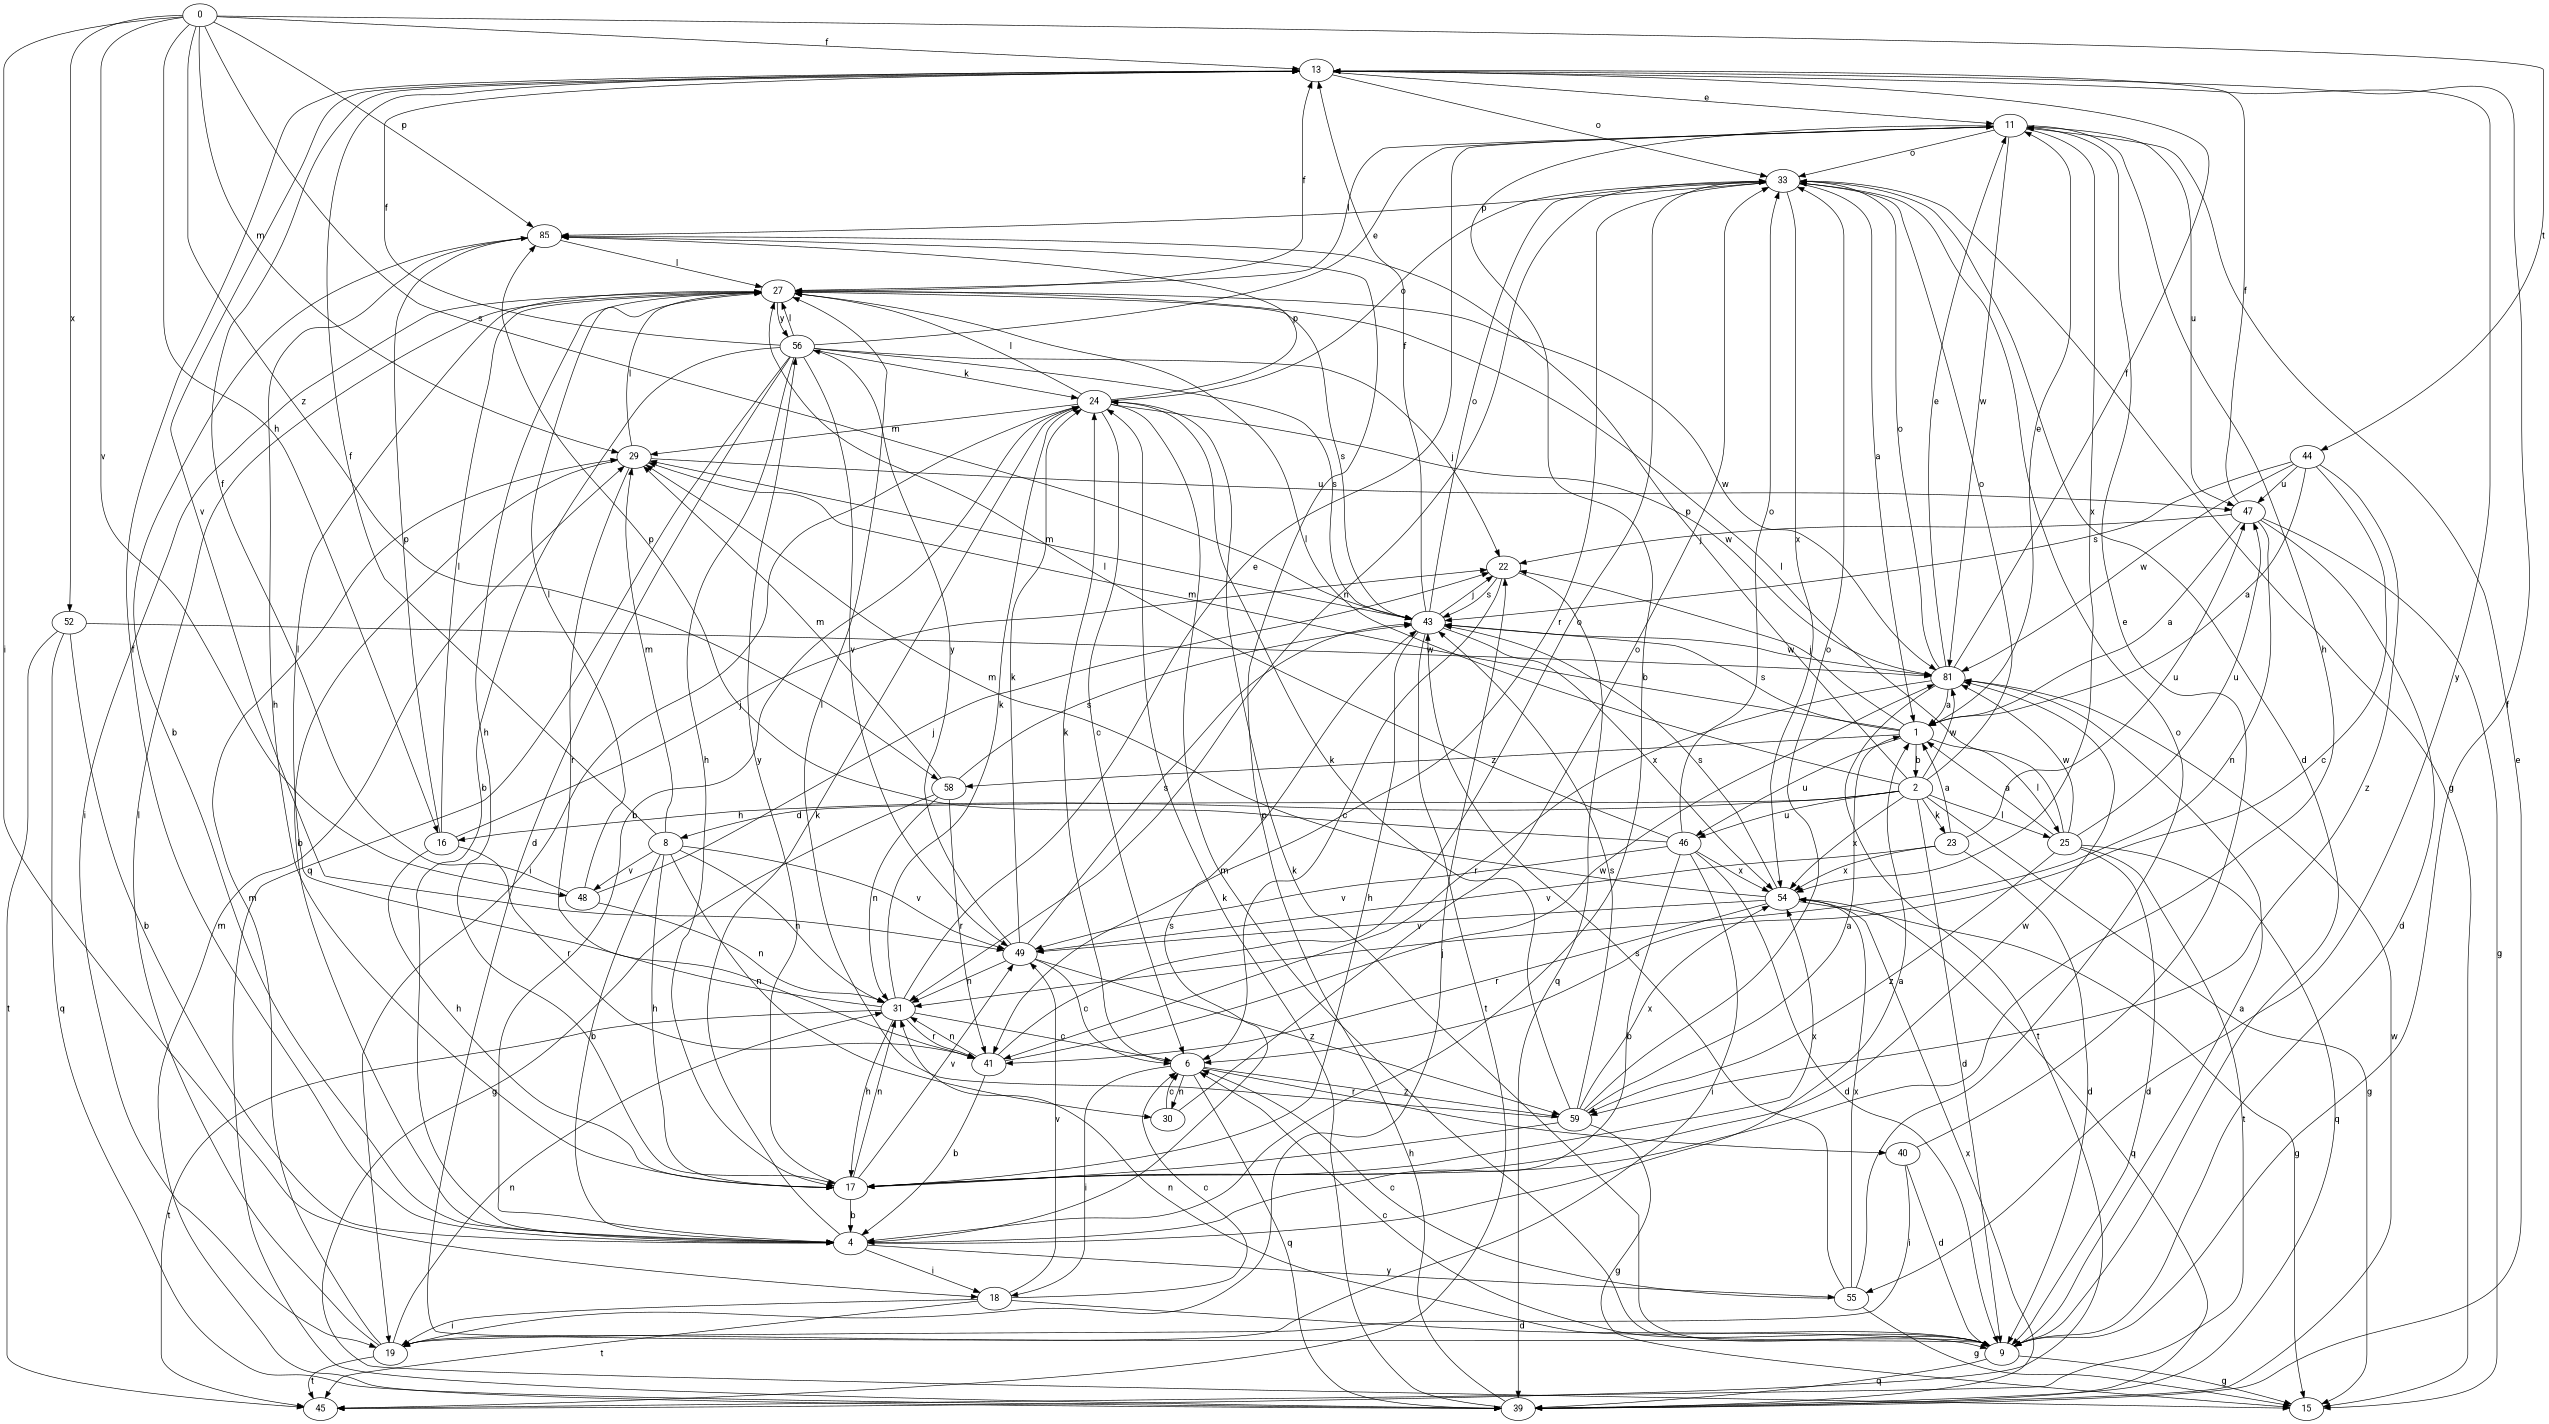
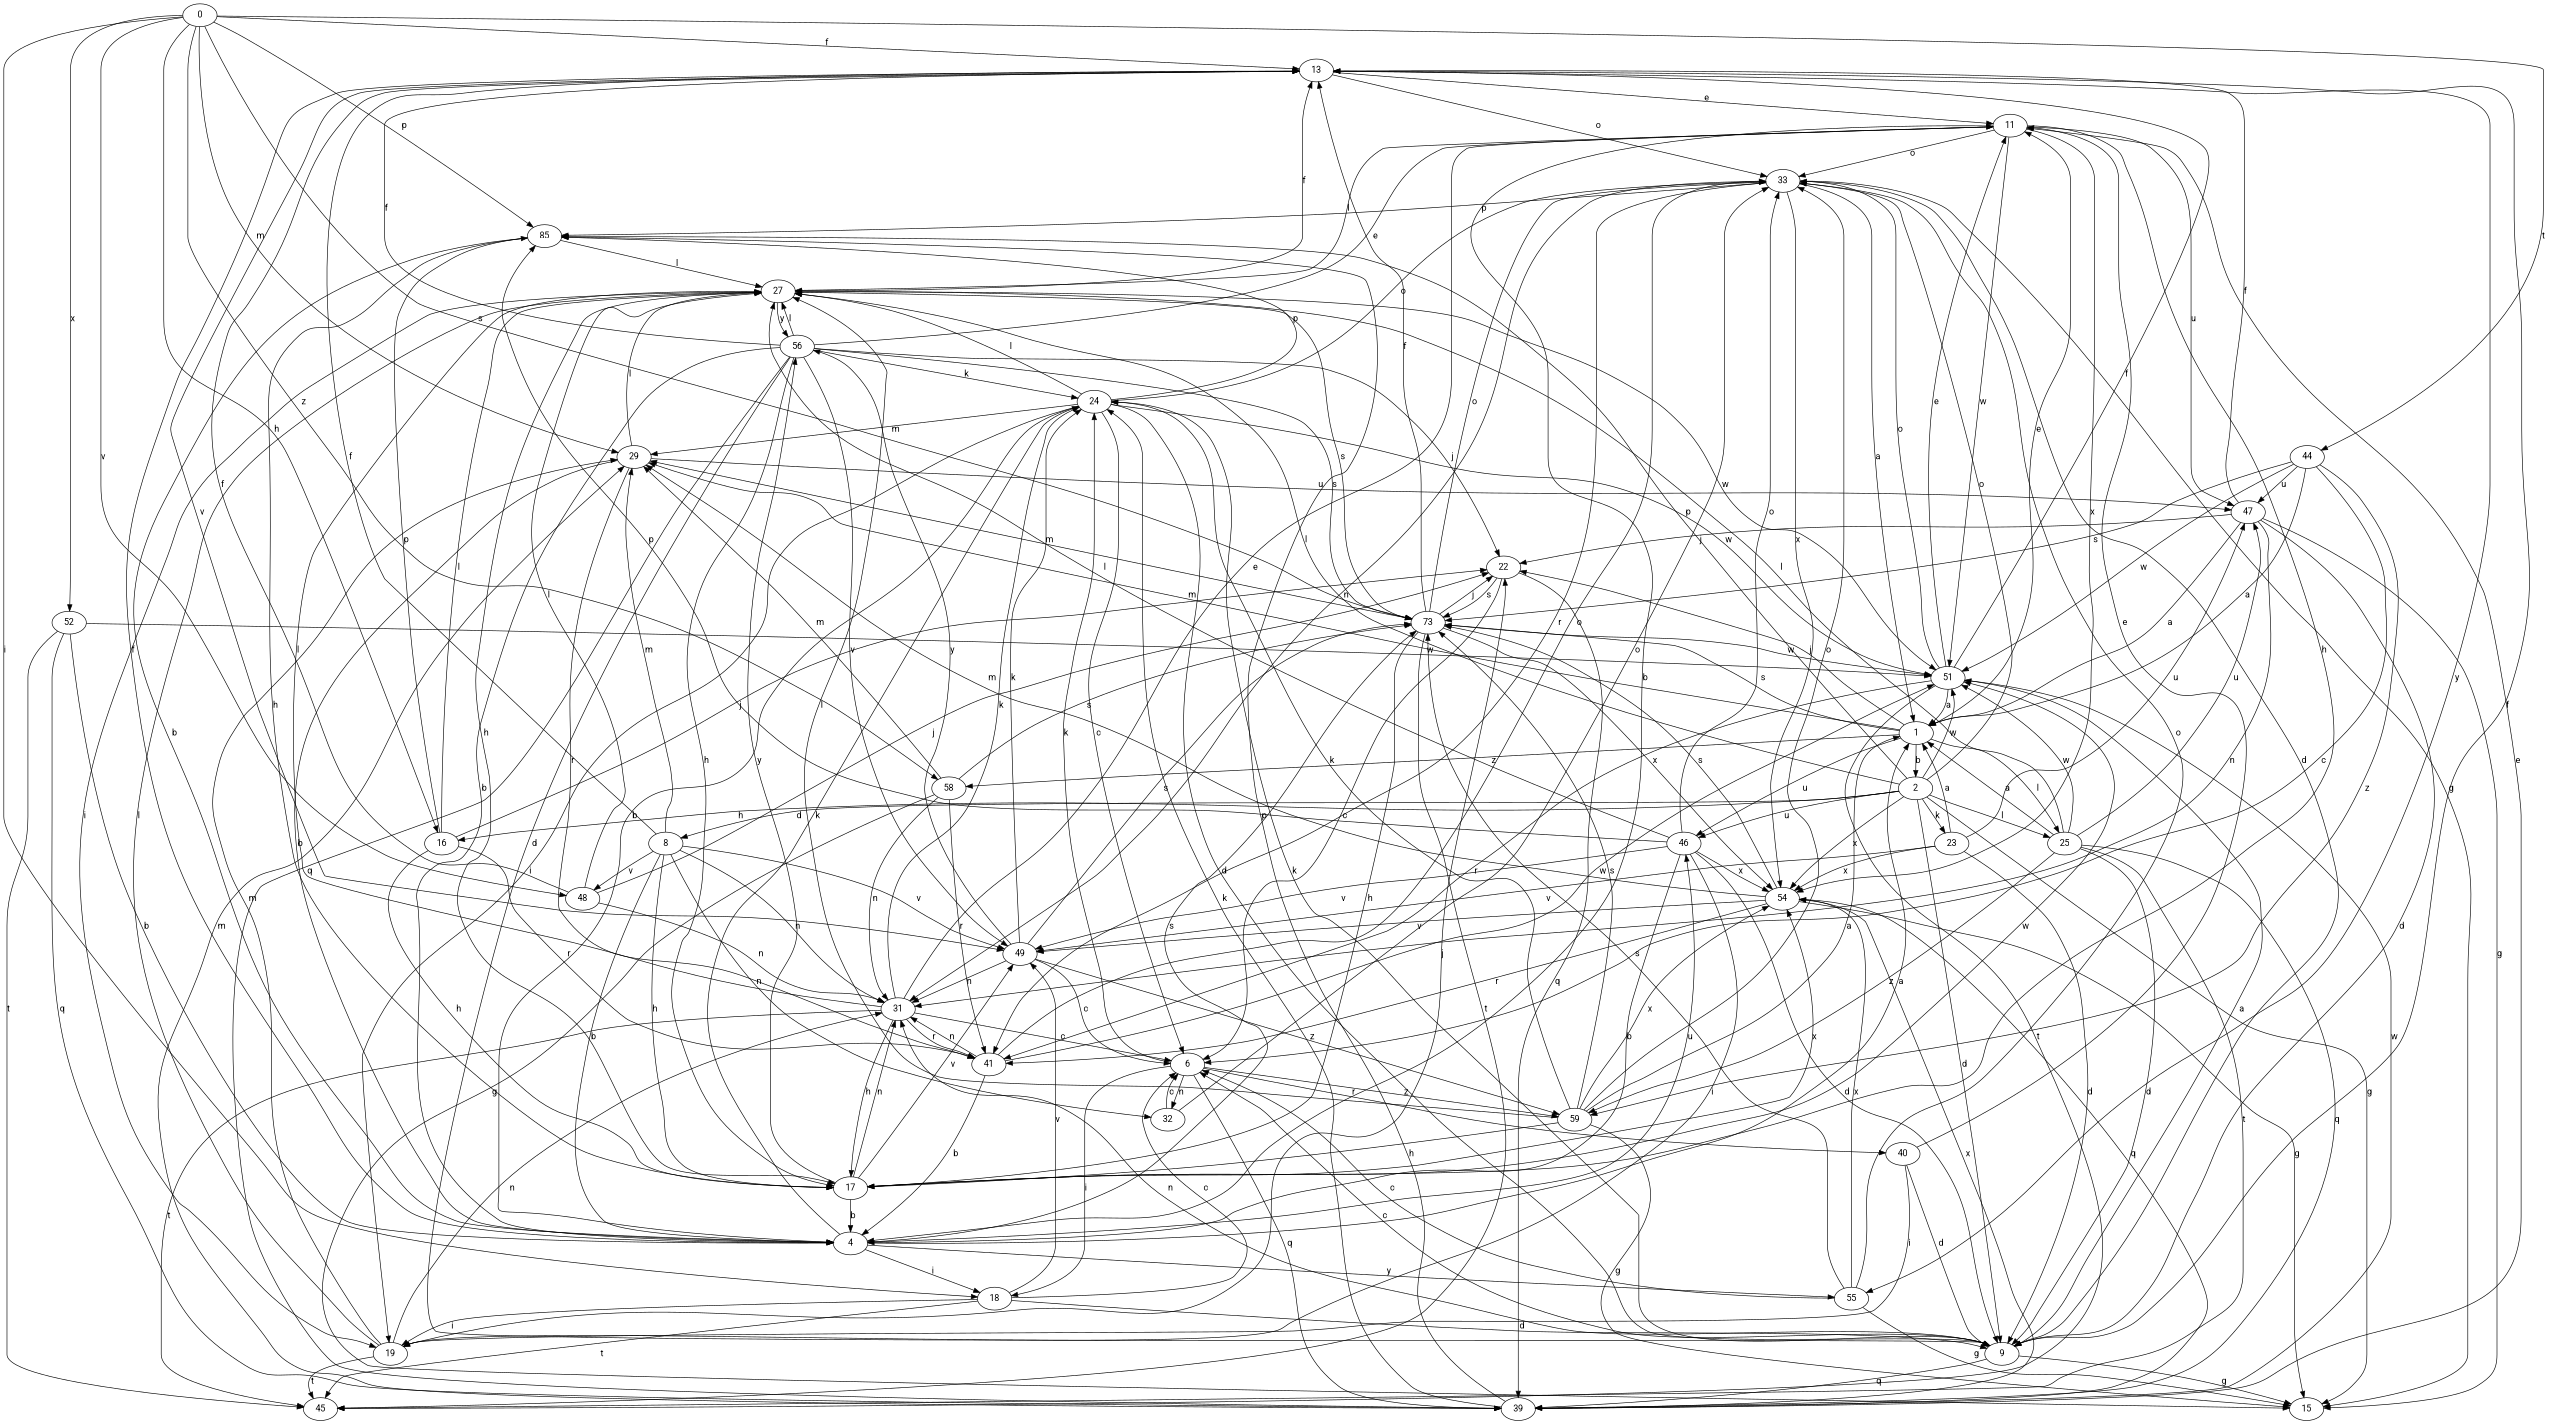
node "43": label "43" -> "73"
node "81": label "81" -> "51"
edge "24" -> "9": label "m" -> "d"
node "30": label "30" -> "32"
edge "4" -> "46": added, label "u"
